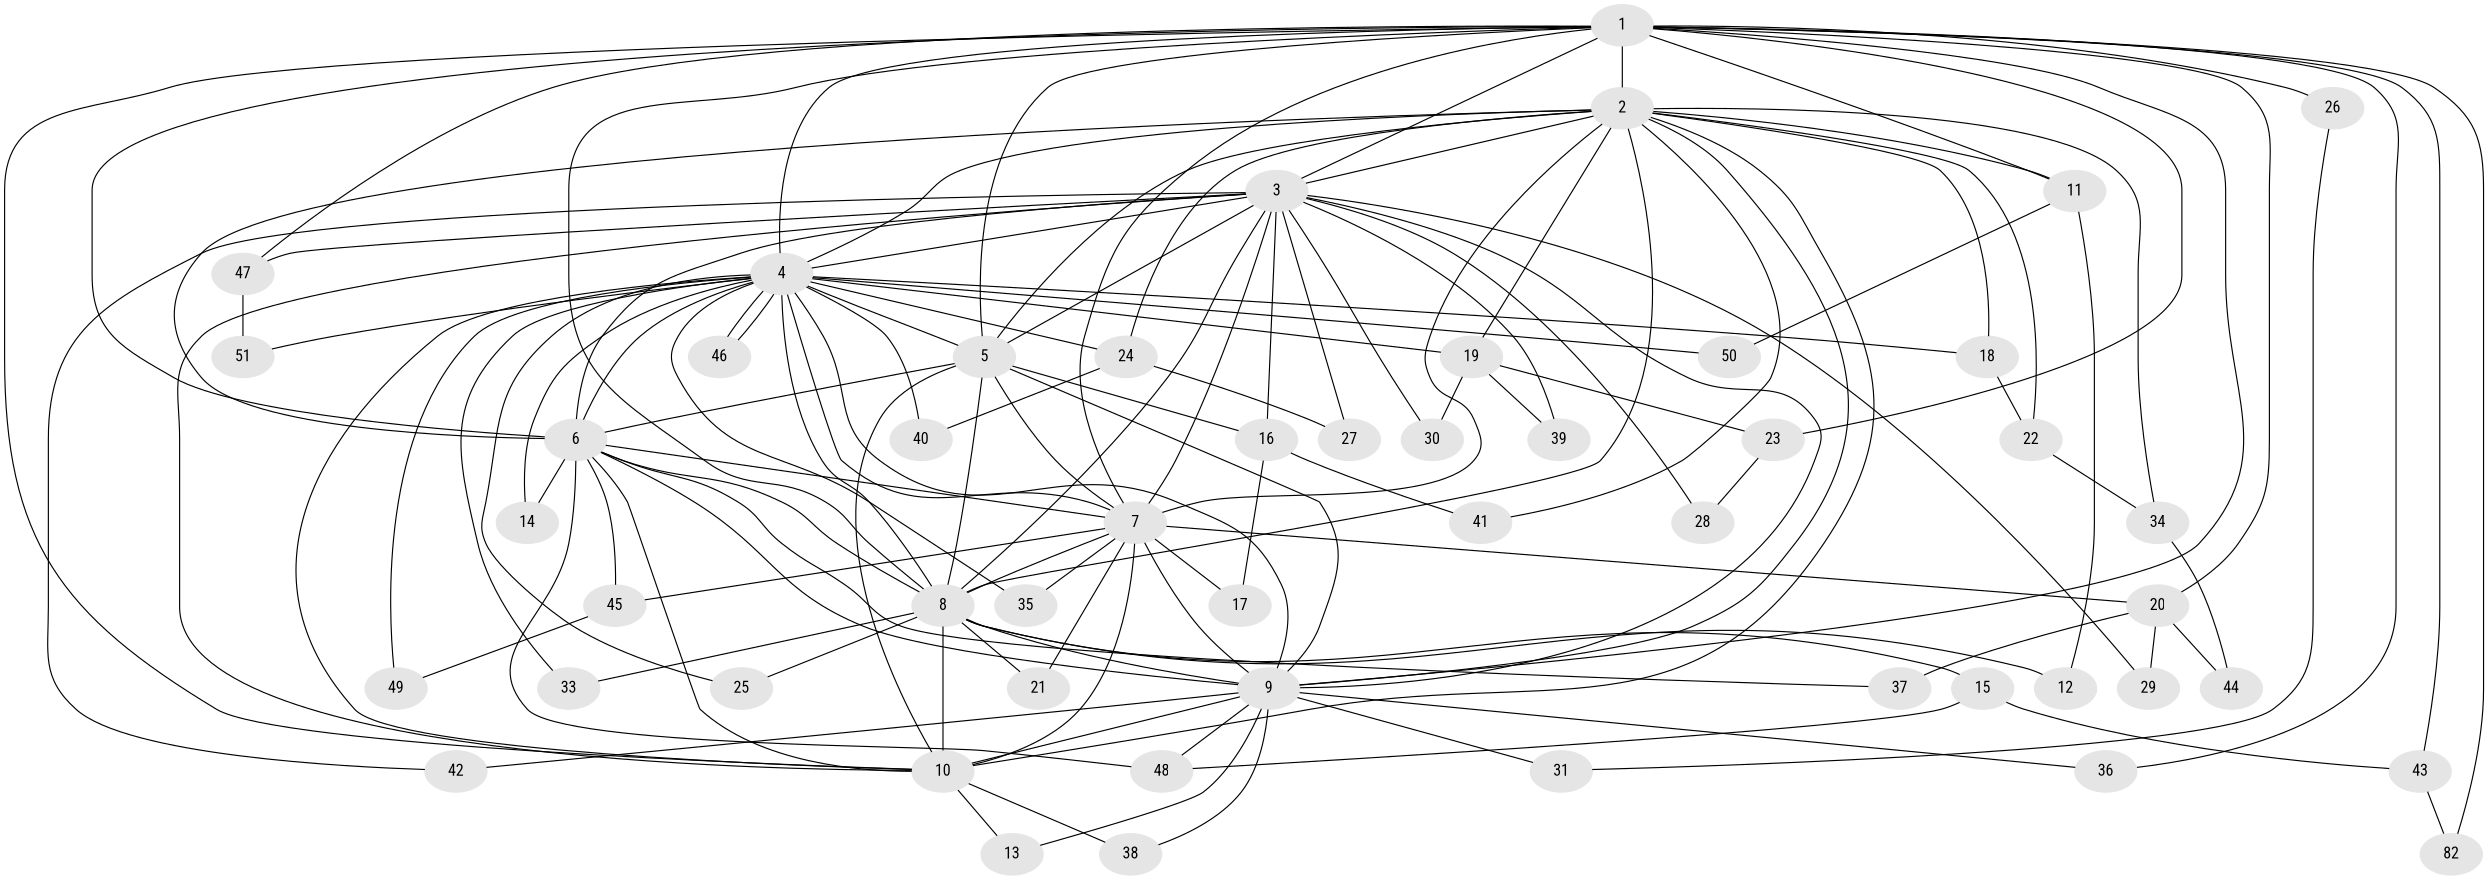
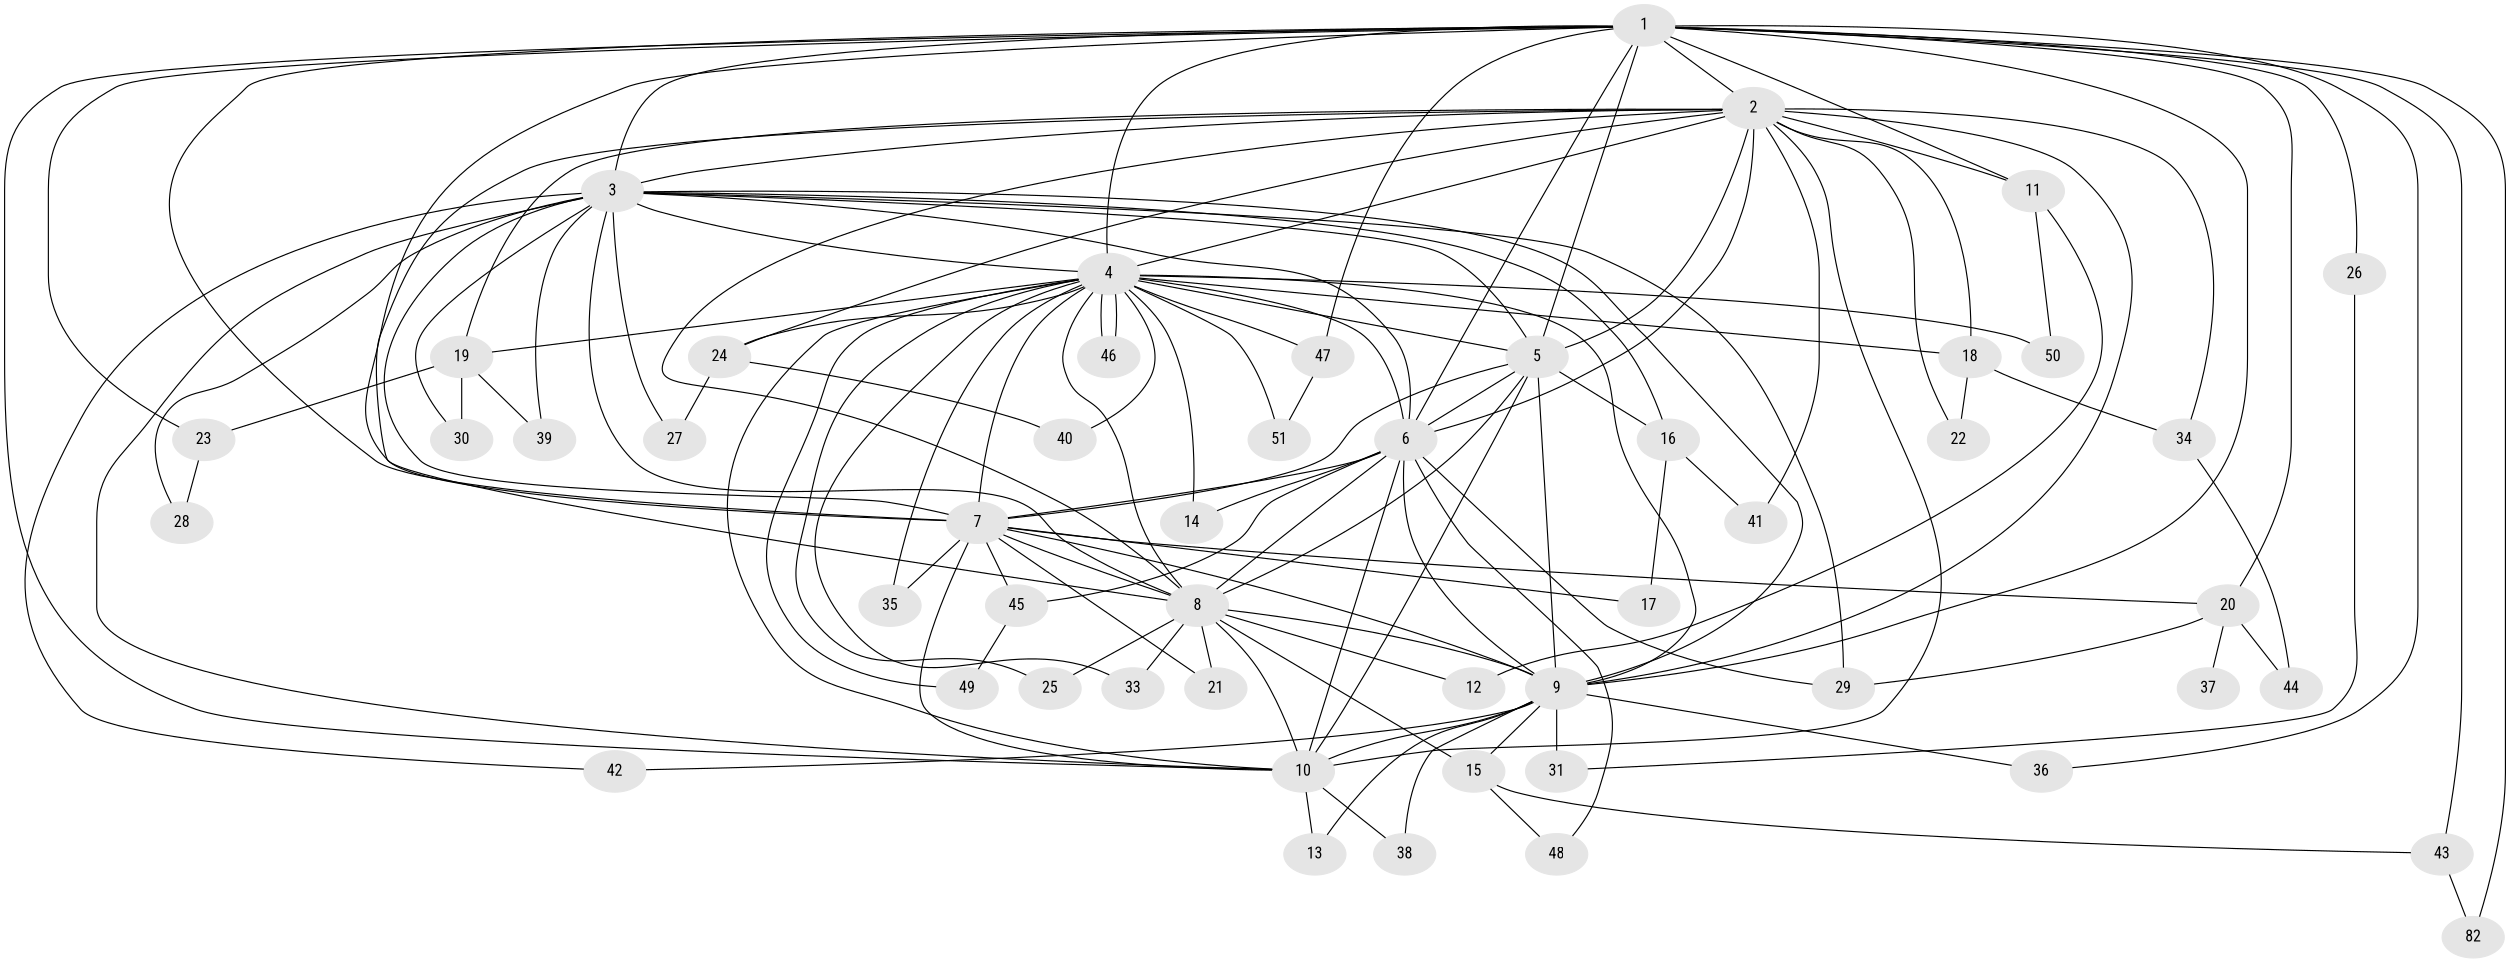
edge "3" -- "47": now "4" -- "47"
edge "22" -- "34": now "18" -- "34"
edge "6" -- "37": now "6" -- "29"
edge "9" -- "48": now "9" -- "15"
